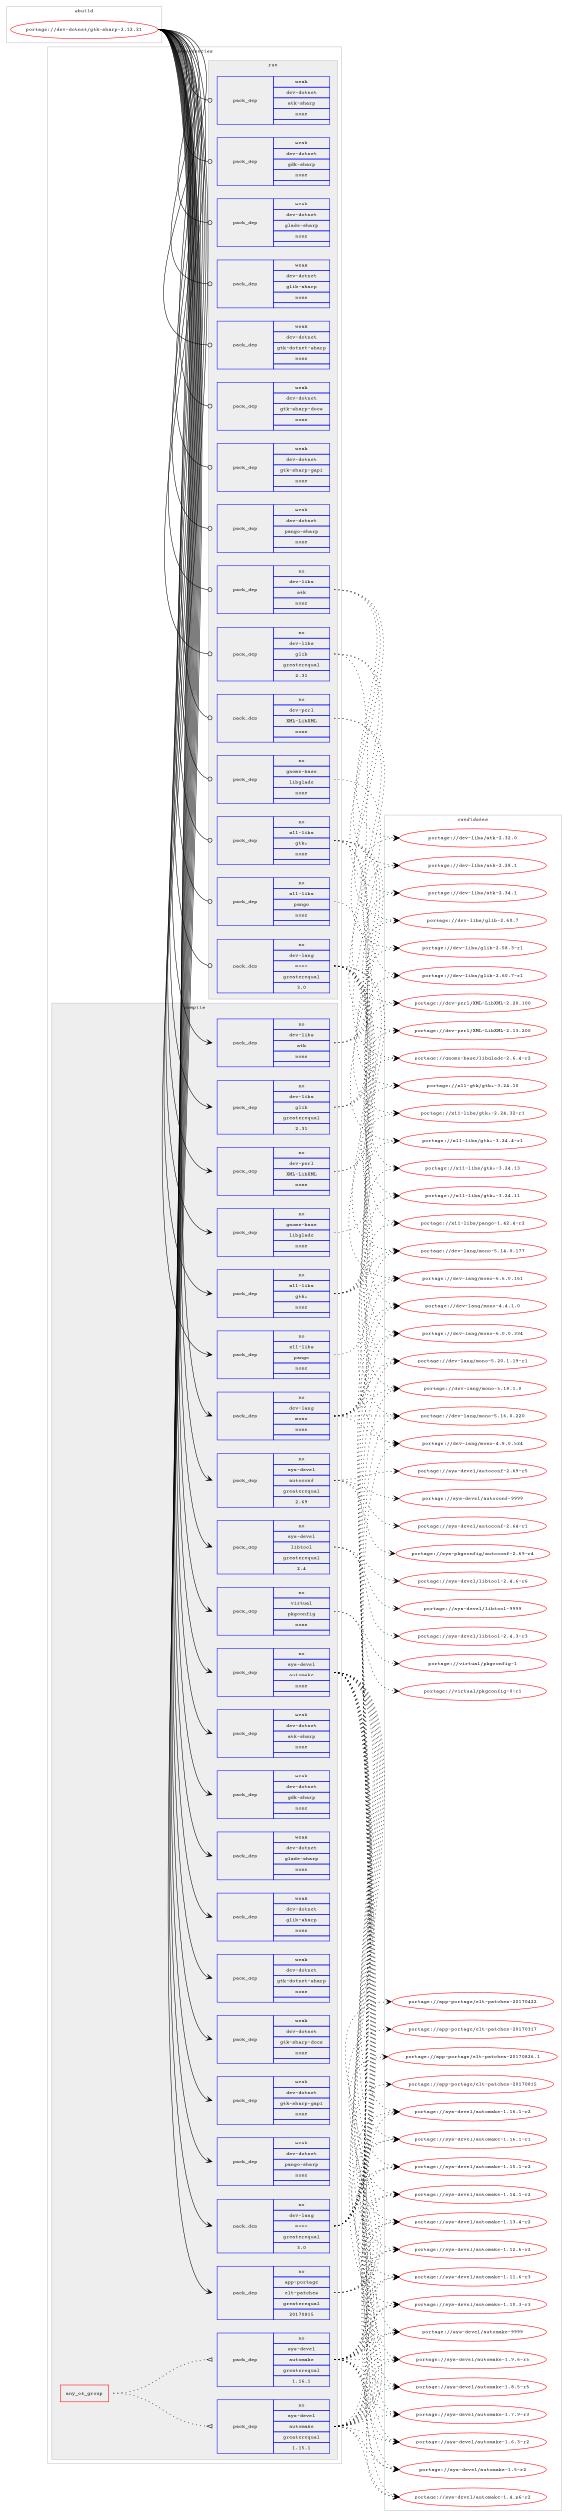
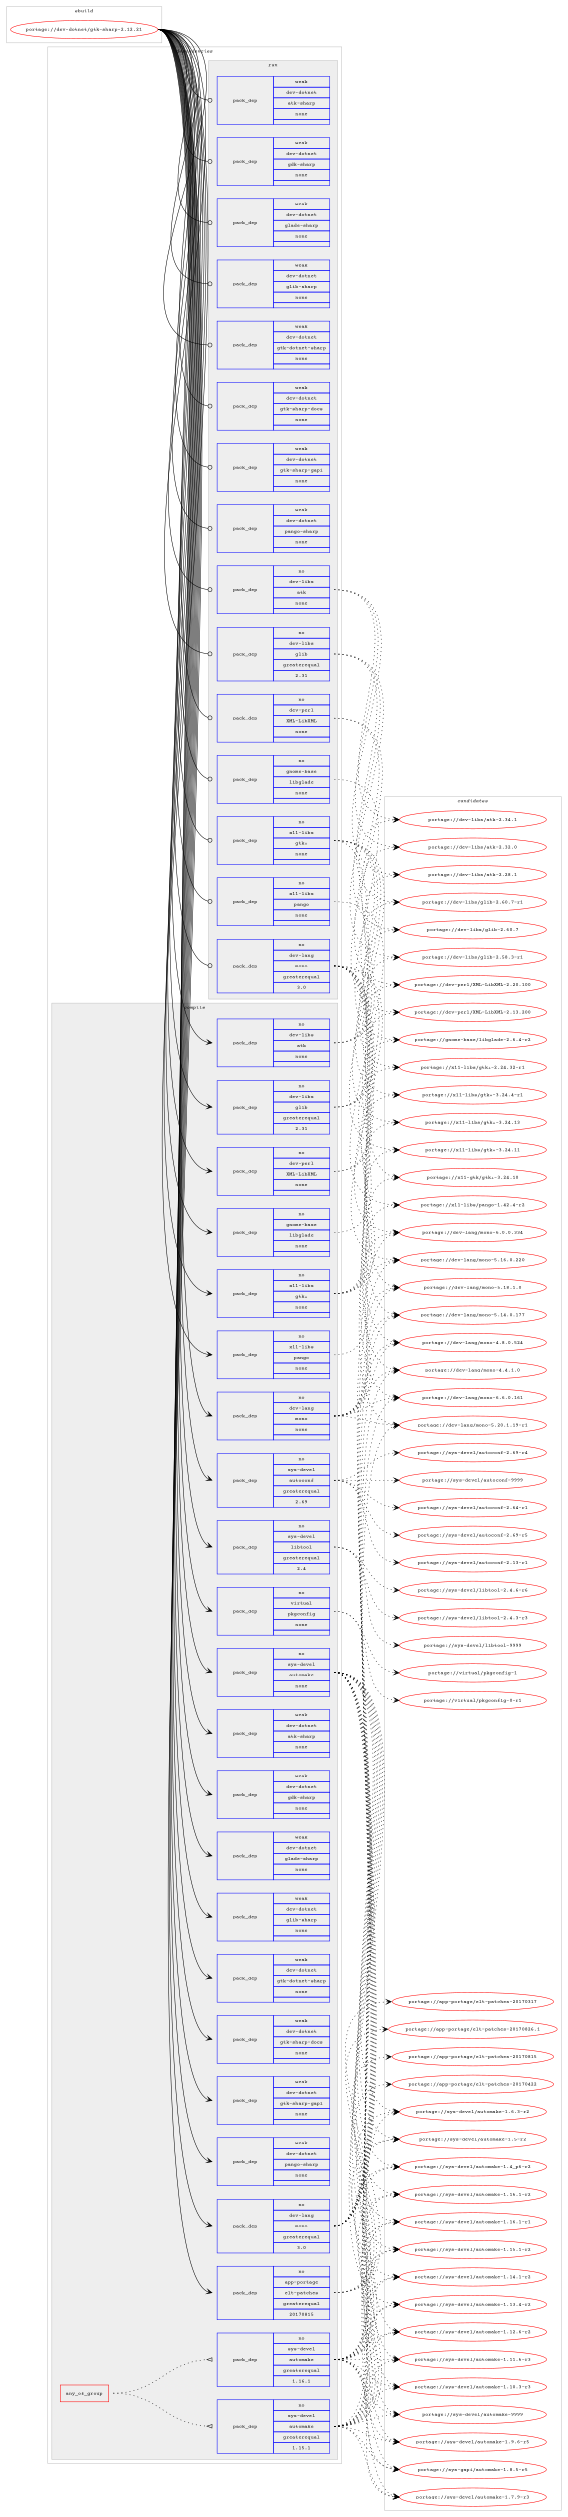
node "portage://sys-pkgconfig/autoconf-2.69-r4": label "portage://sys-pkgconfig/autoconf-2.69-r4" -> "portage://sys-devel/autoconf-2.69-r4"
node "portage://sys-devel/autoconf-2.13-r1": added
node "portage://sys-devel/automake-1.8.5-r5": label "portage://sys-devel/automake-1.8.5-r5" -> "portage://sys-gapi/automake-1.8.5-r5"
